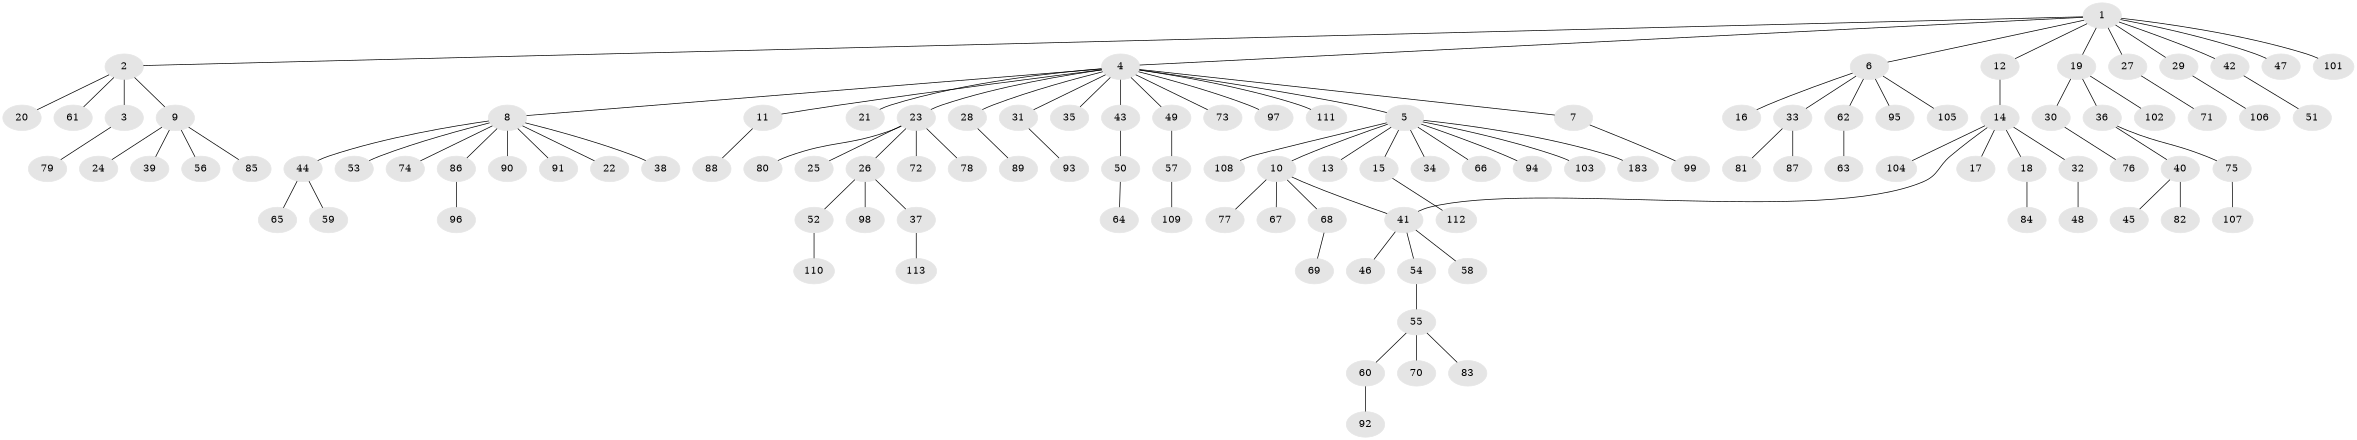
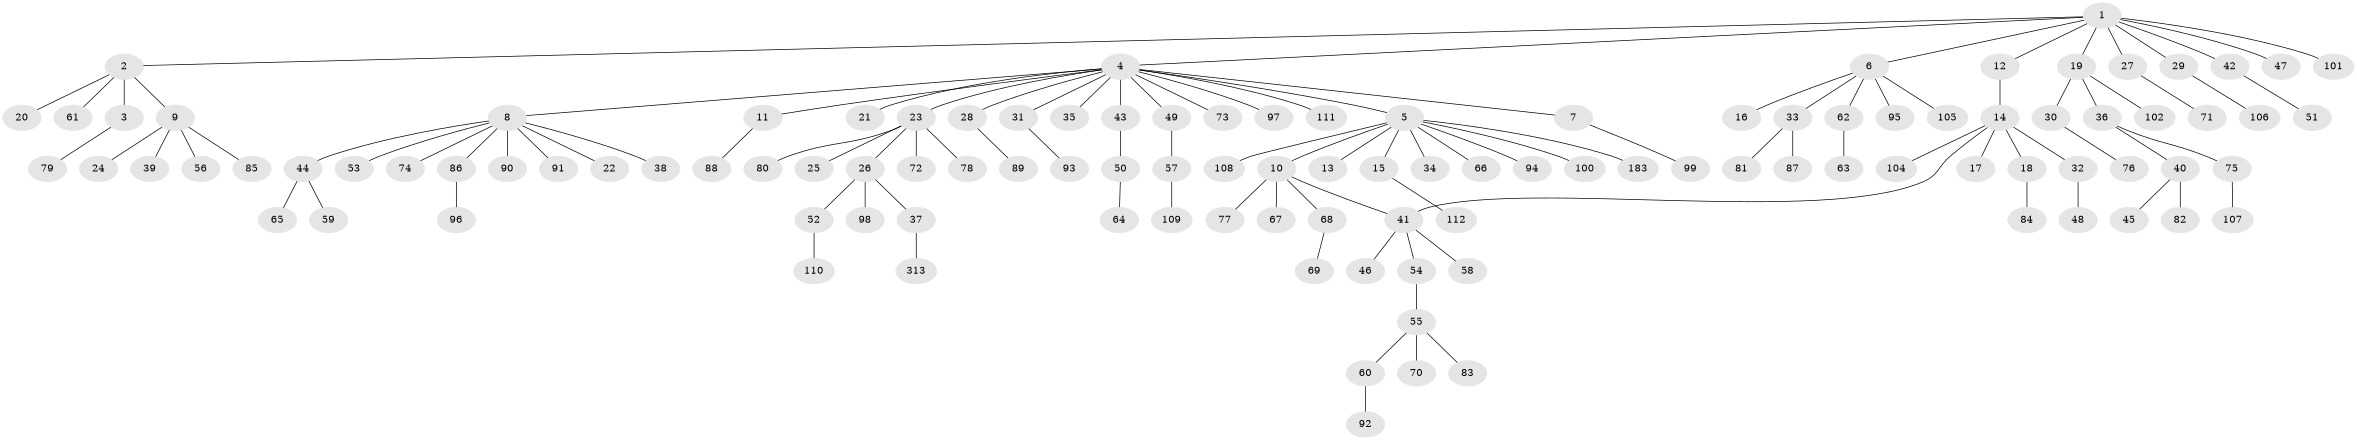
node "103": label "103" -> "100"
node "113": label "113" -> "313"
